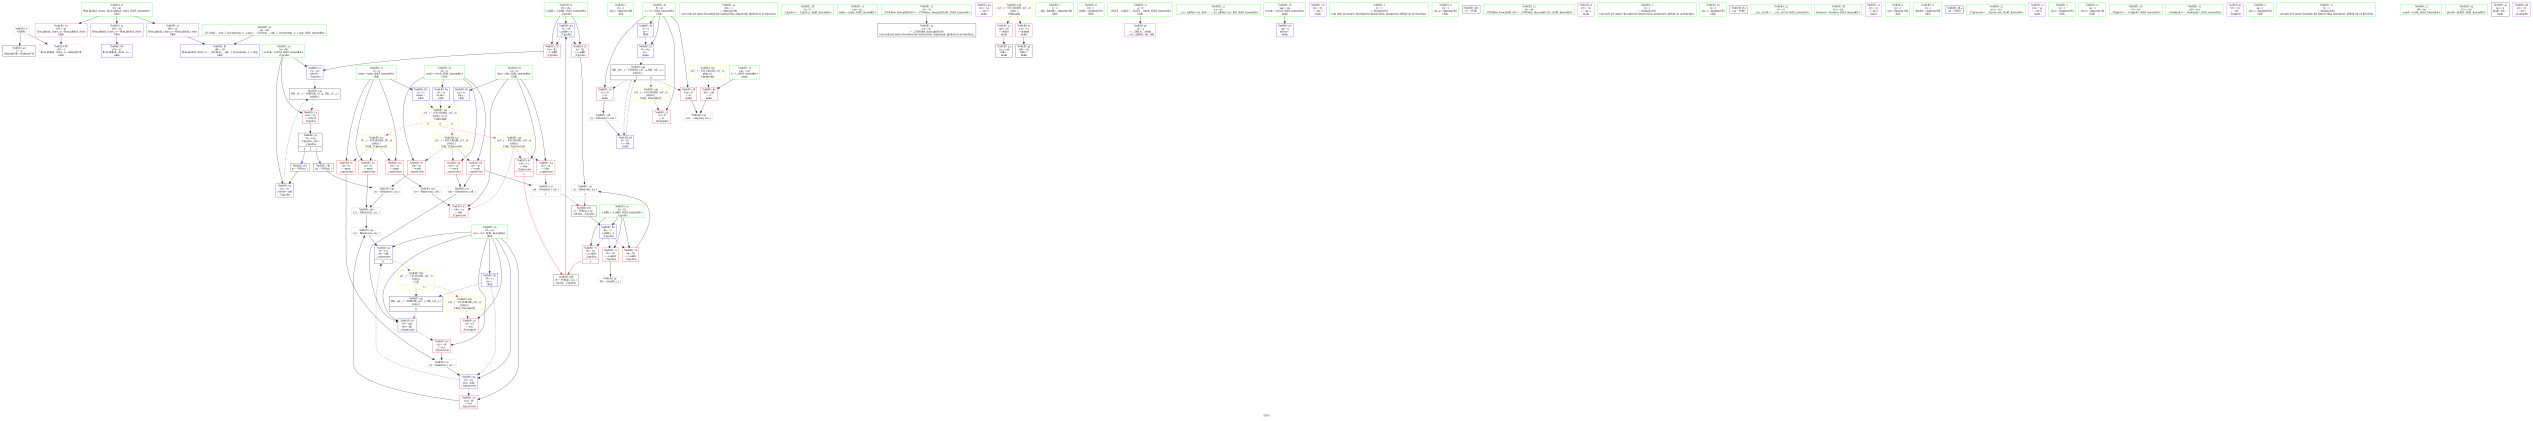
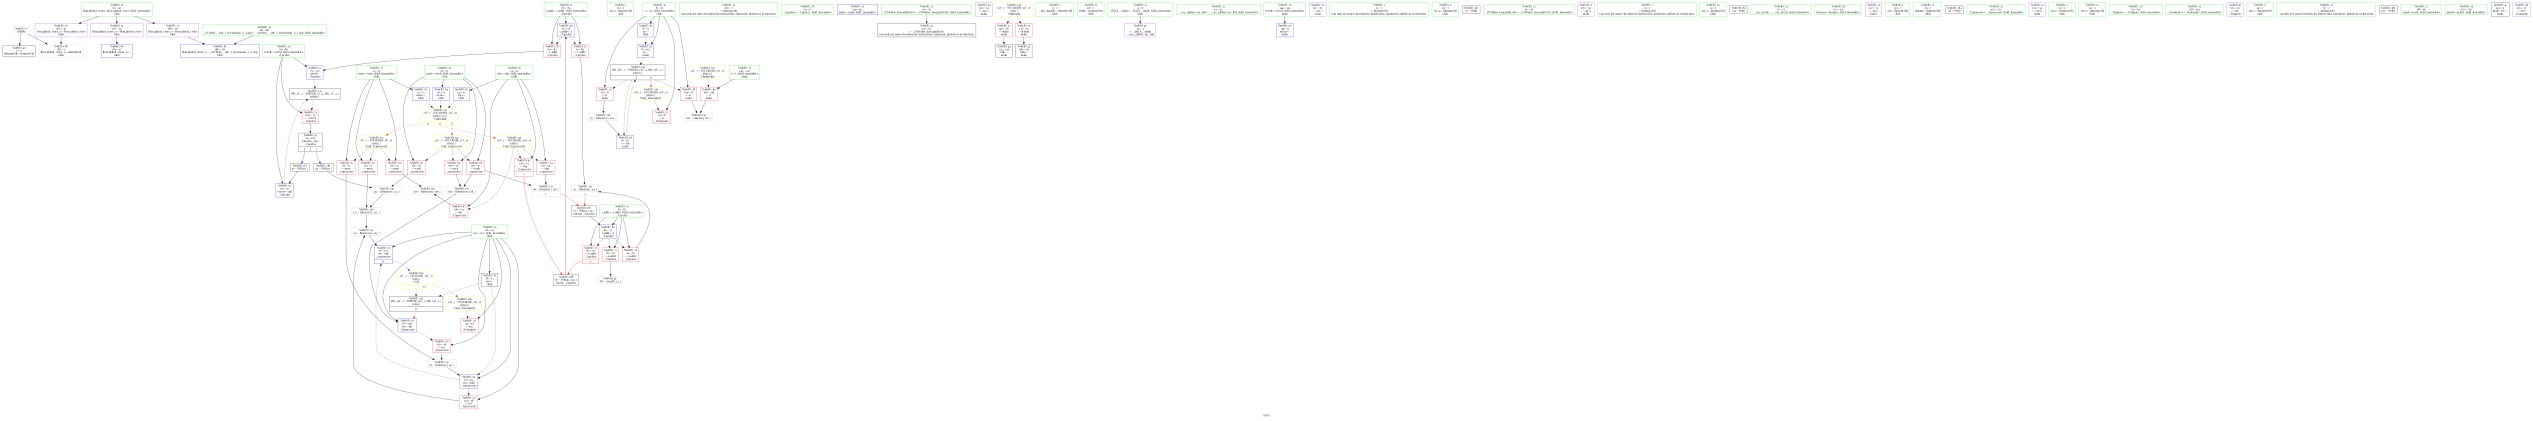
node "NodeID: 35": color green -> blue
node "NodeID: 186": added
edge "NodeID: 136" -> "NodeID: 63": reversed
node "NodeID: 85": color blue -> black
